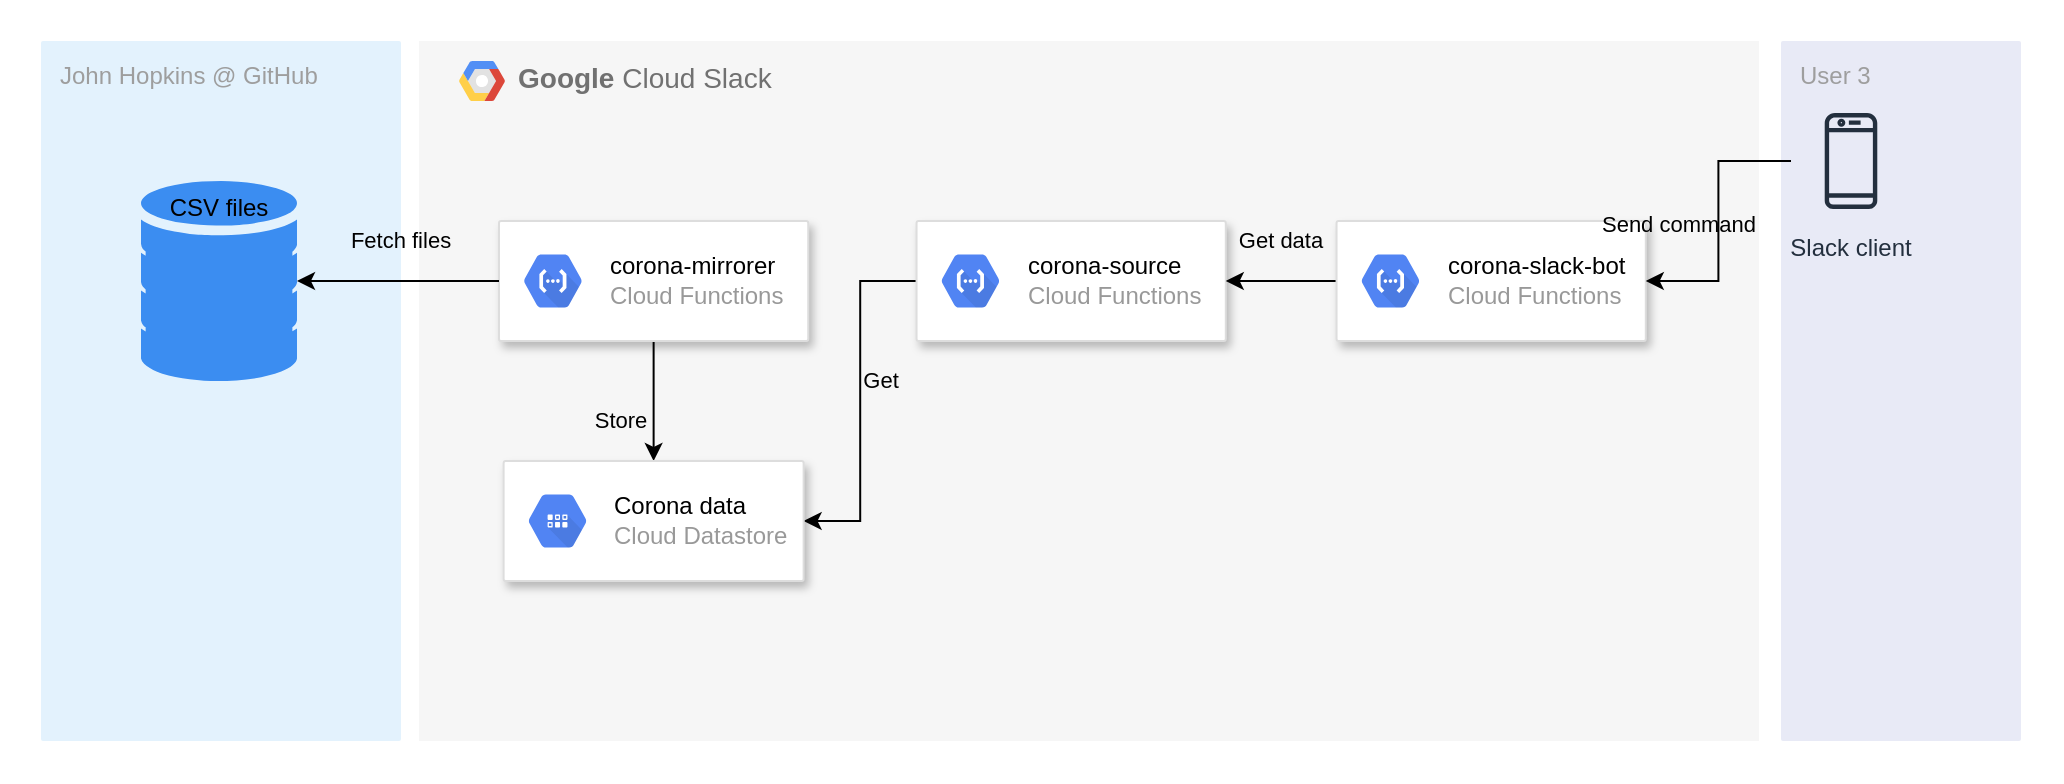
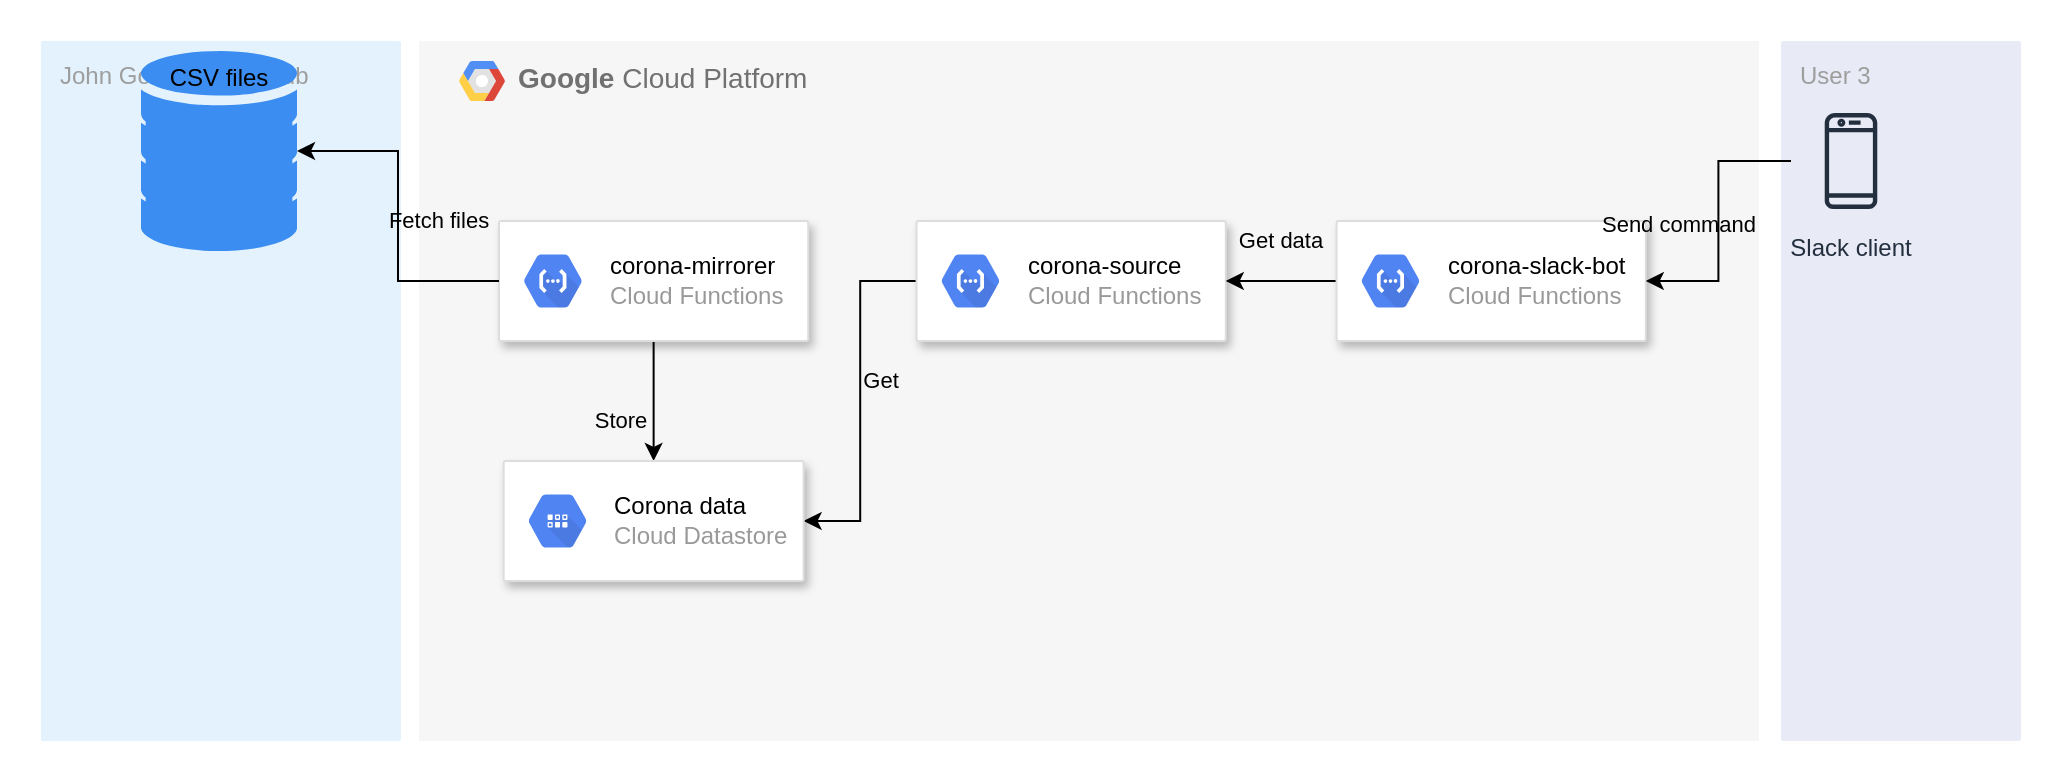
node "John Hopkins @ GitHub": label "John Hopkins @ GitHub" -> "John Google @ GitHub"
node "Google Cloud Slack": label "Google Cloud Slack" -> "Google Cloud Platform"
node "CSV files": moved (219, 281) -> (219, 151)
